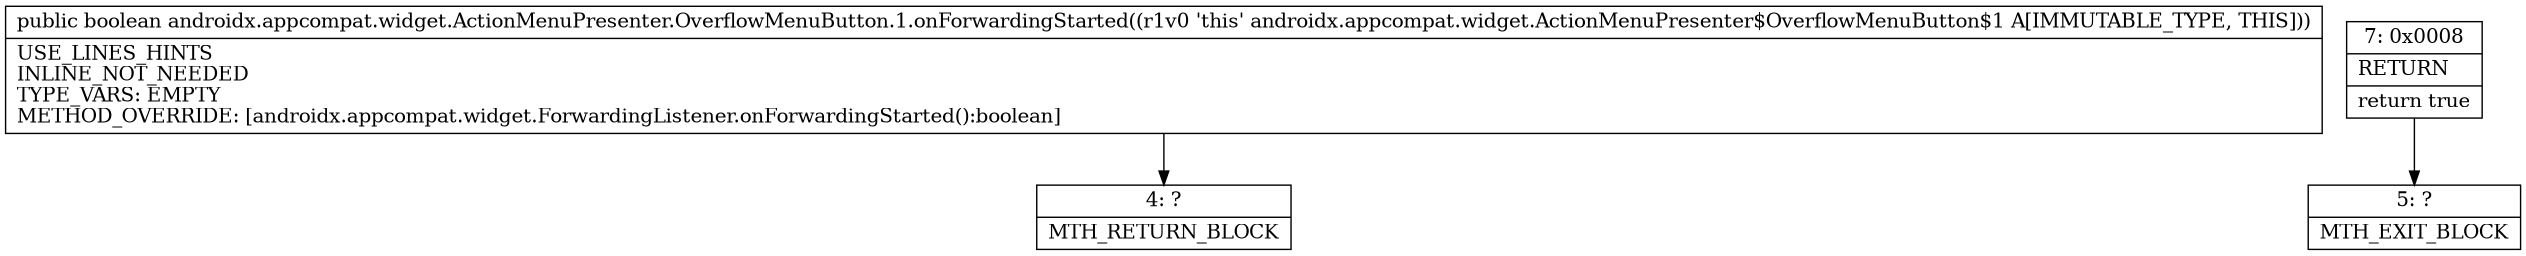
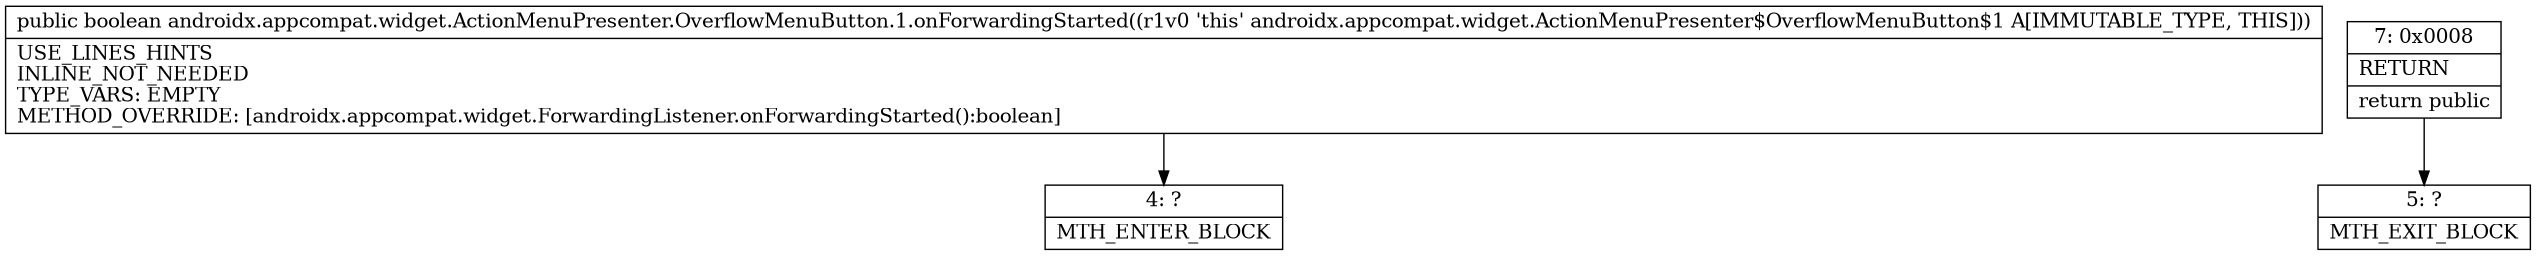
node "7: 0x0008": text "return true" -> "return public"
node "4: ?": text "MTH_RETURN_BLOCK" -> "MTH_ENTER_BLOCK"
